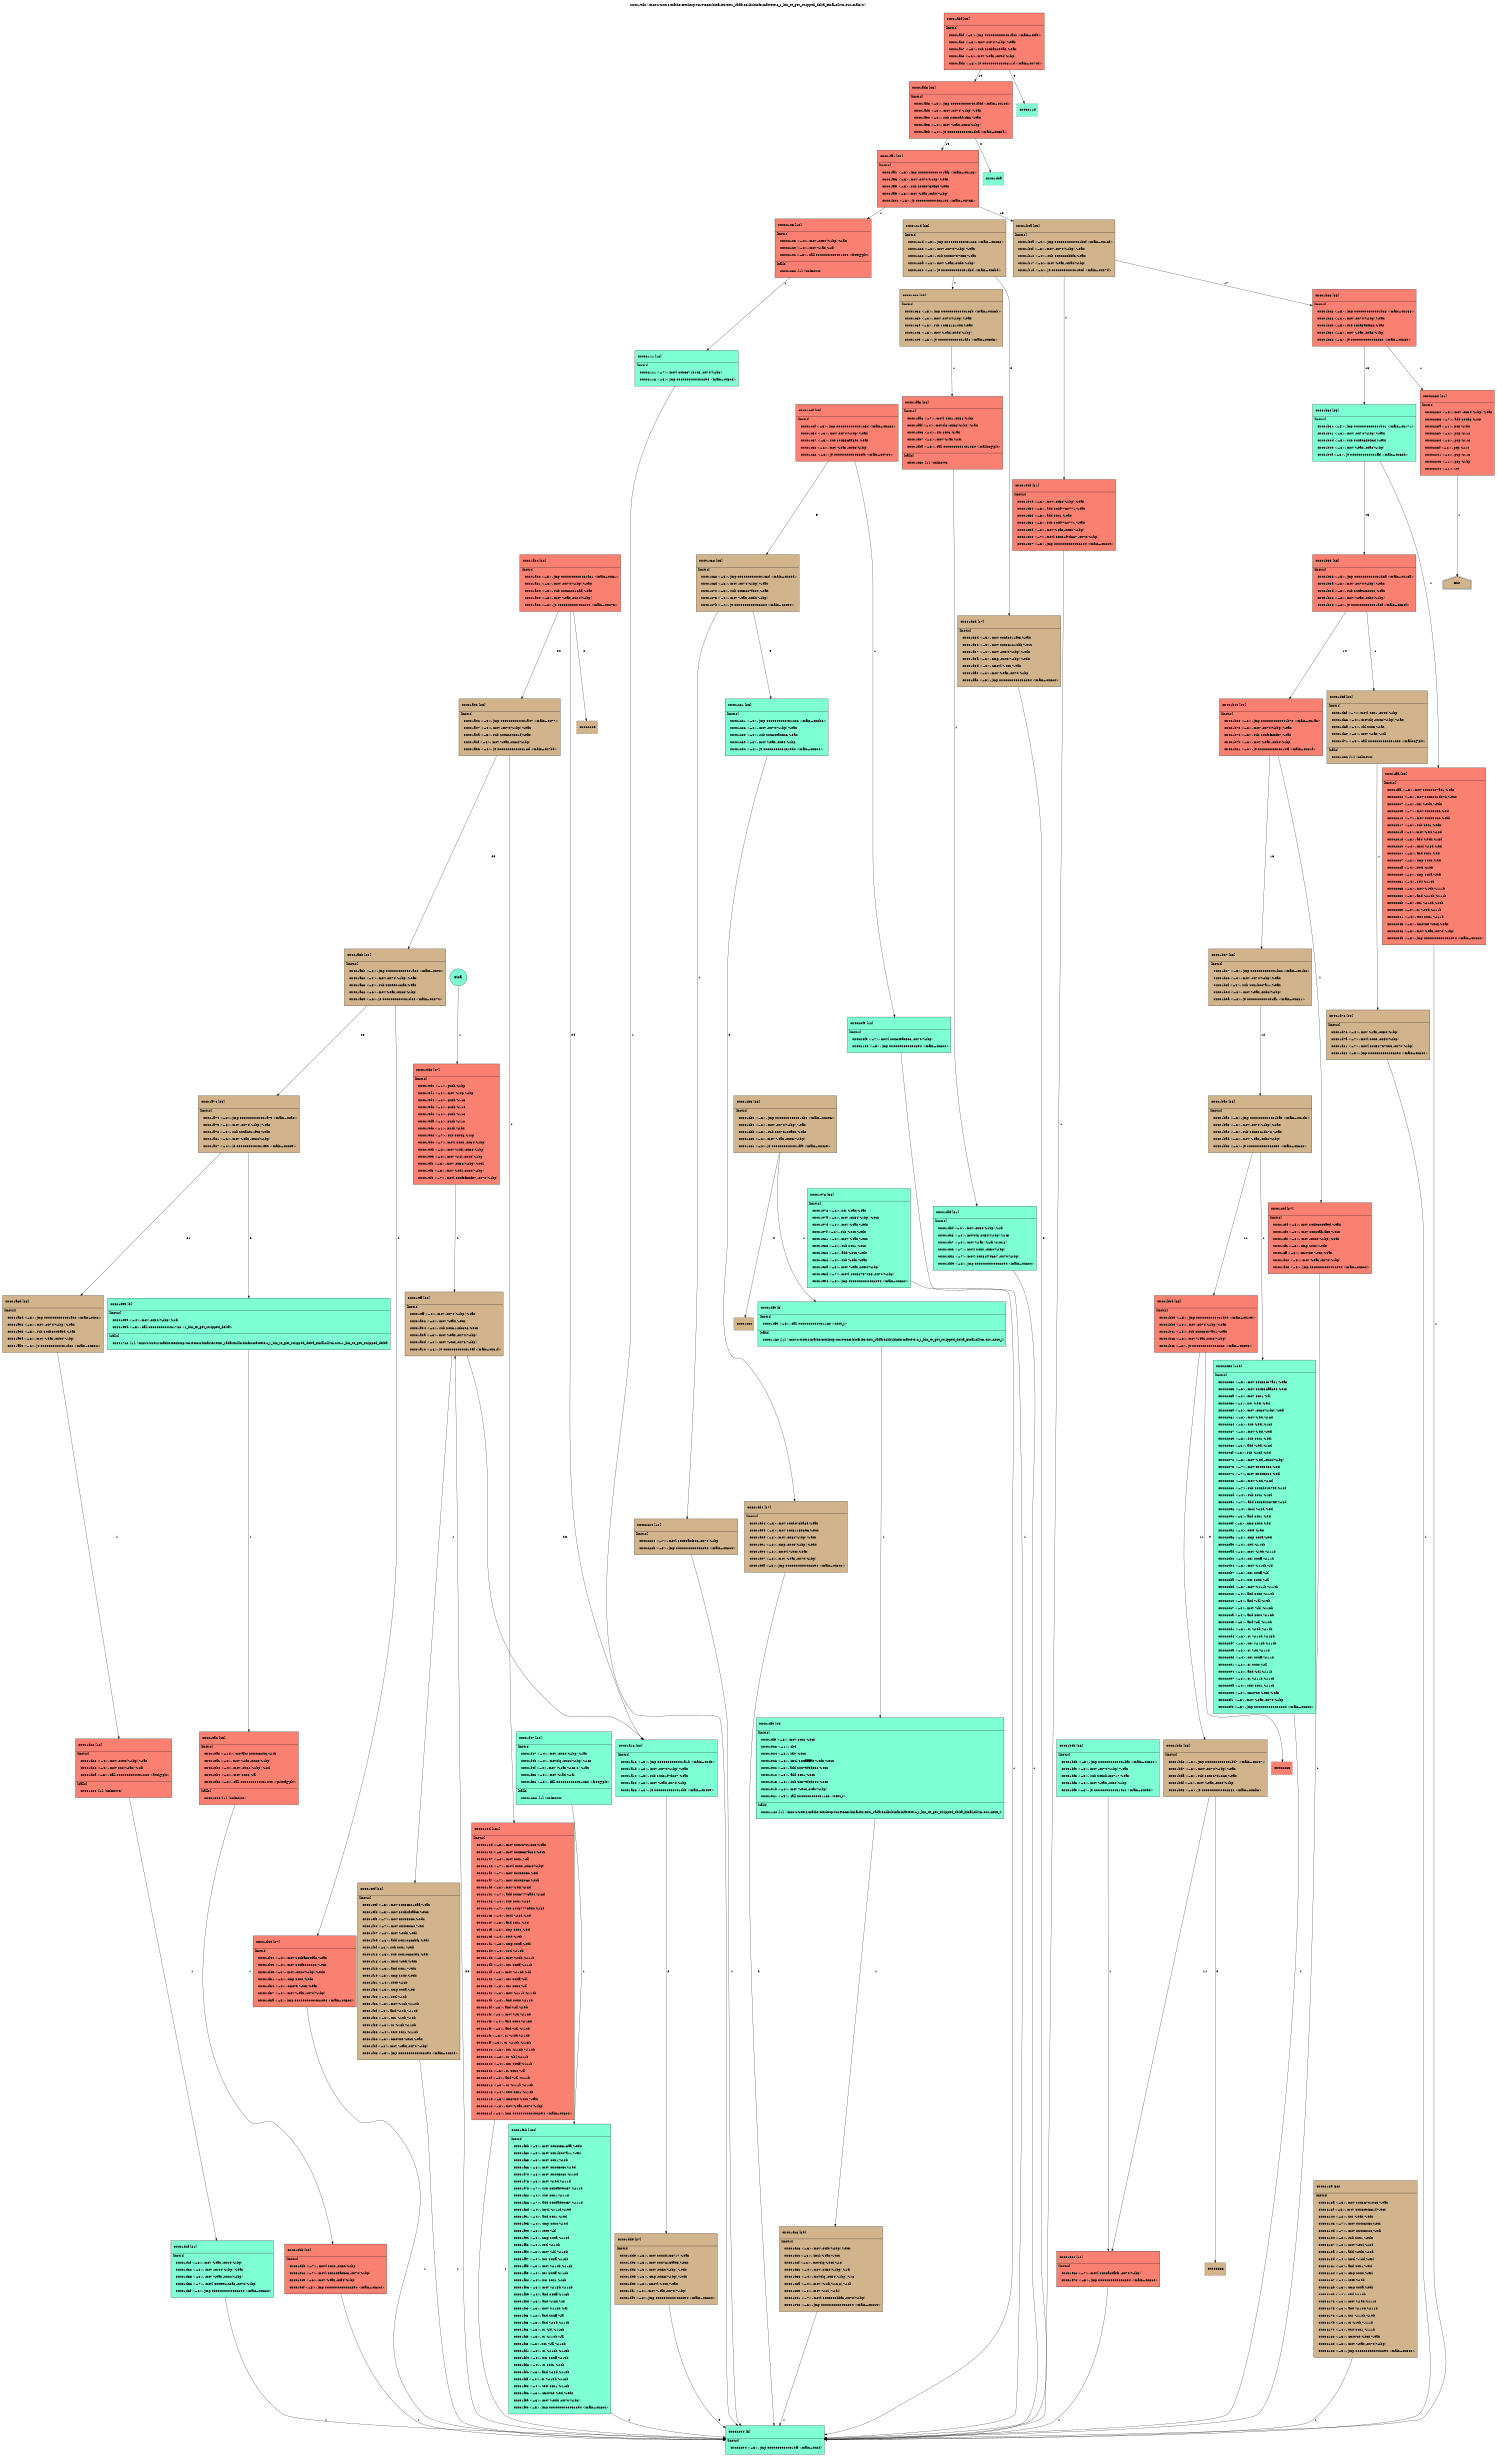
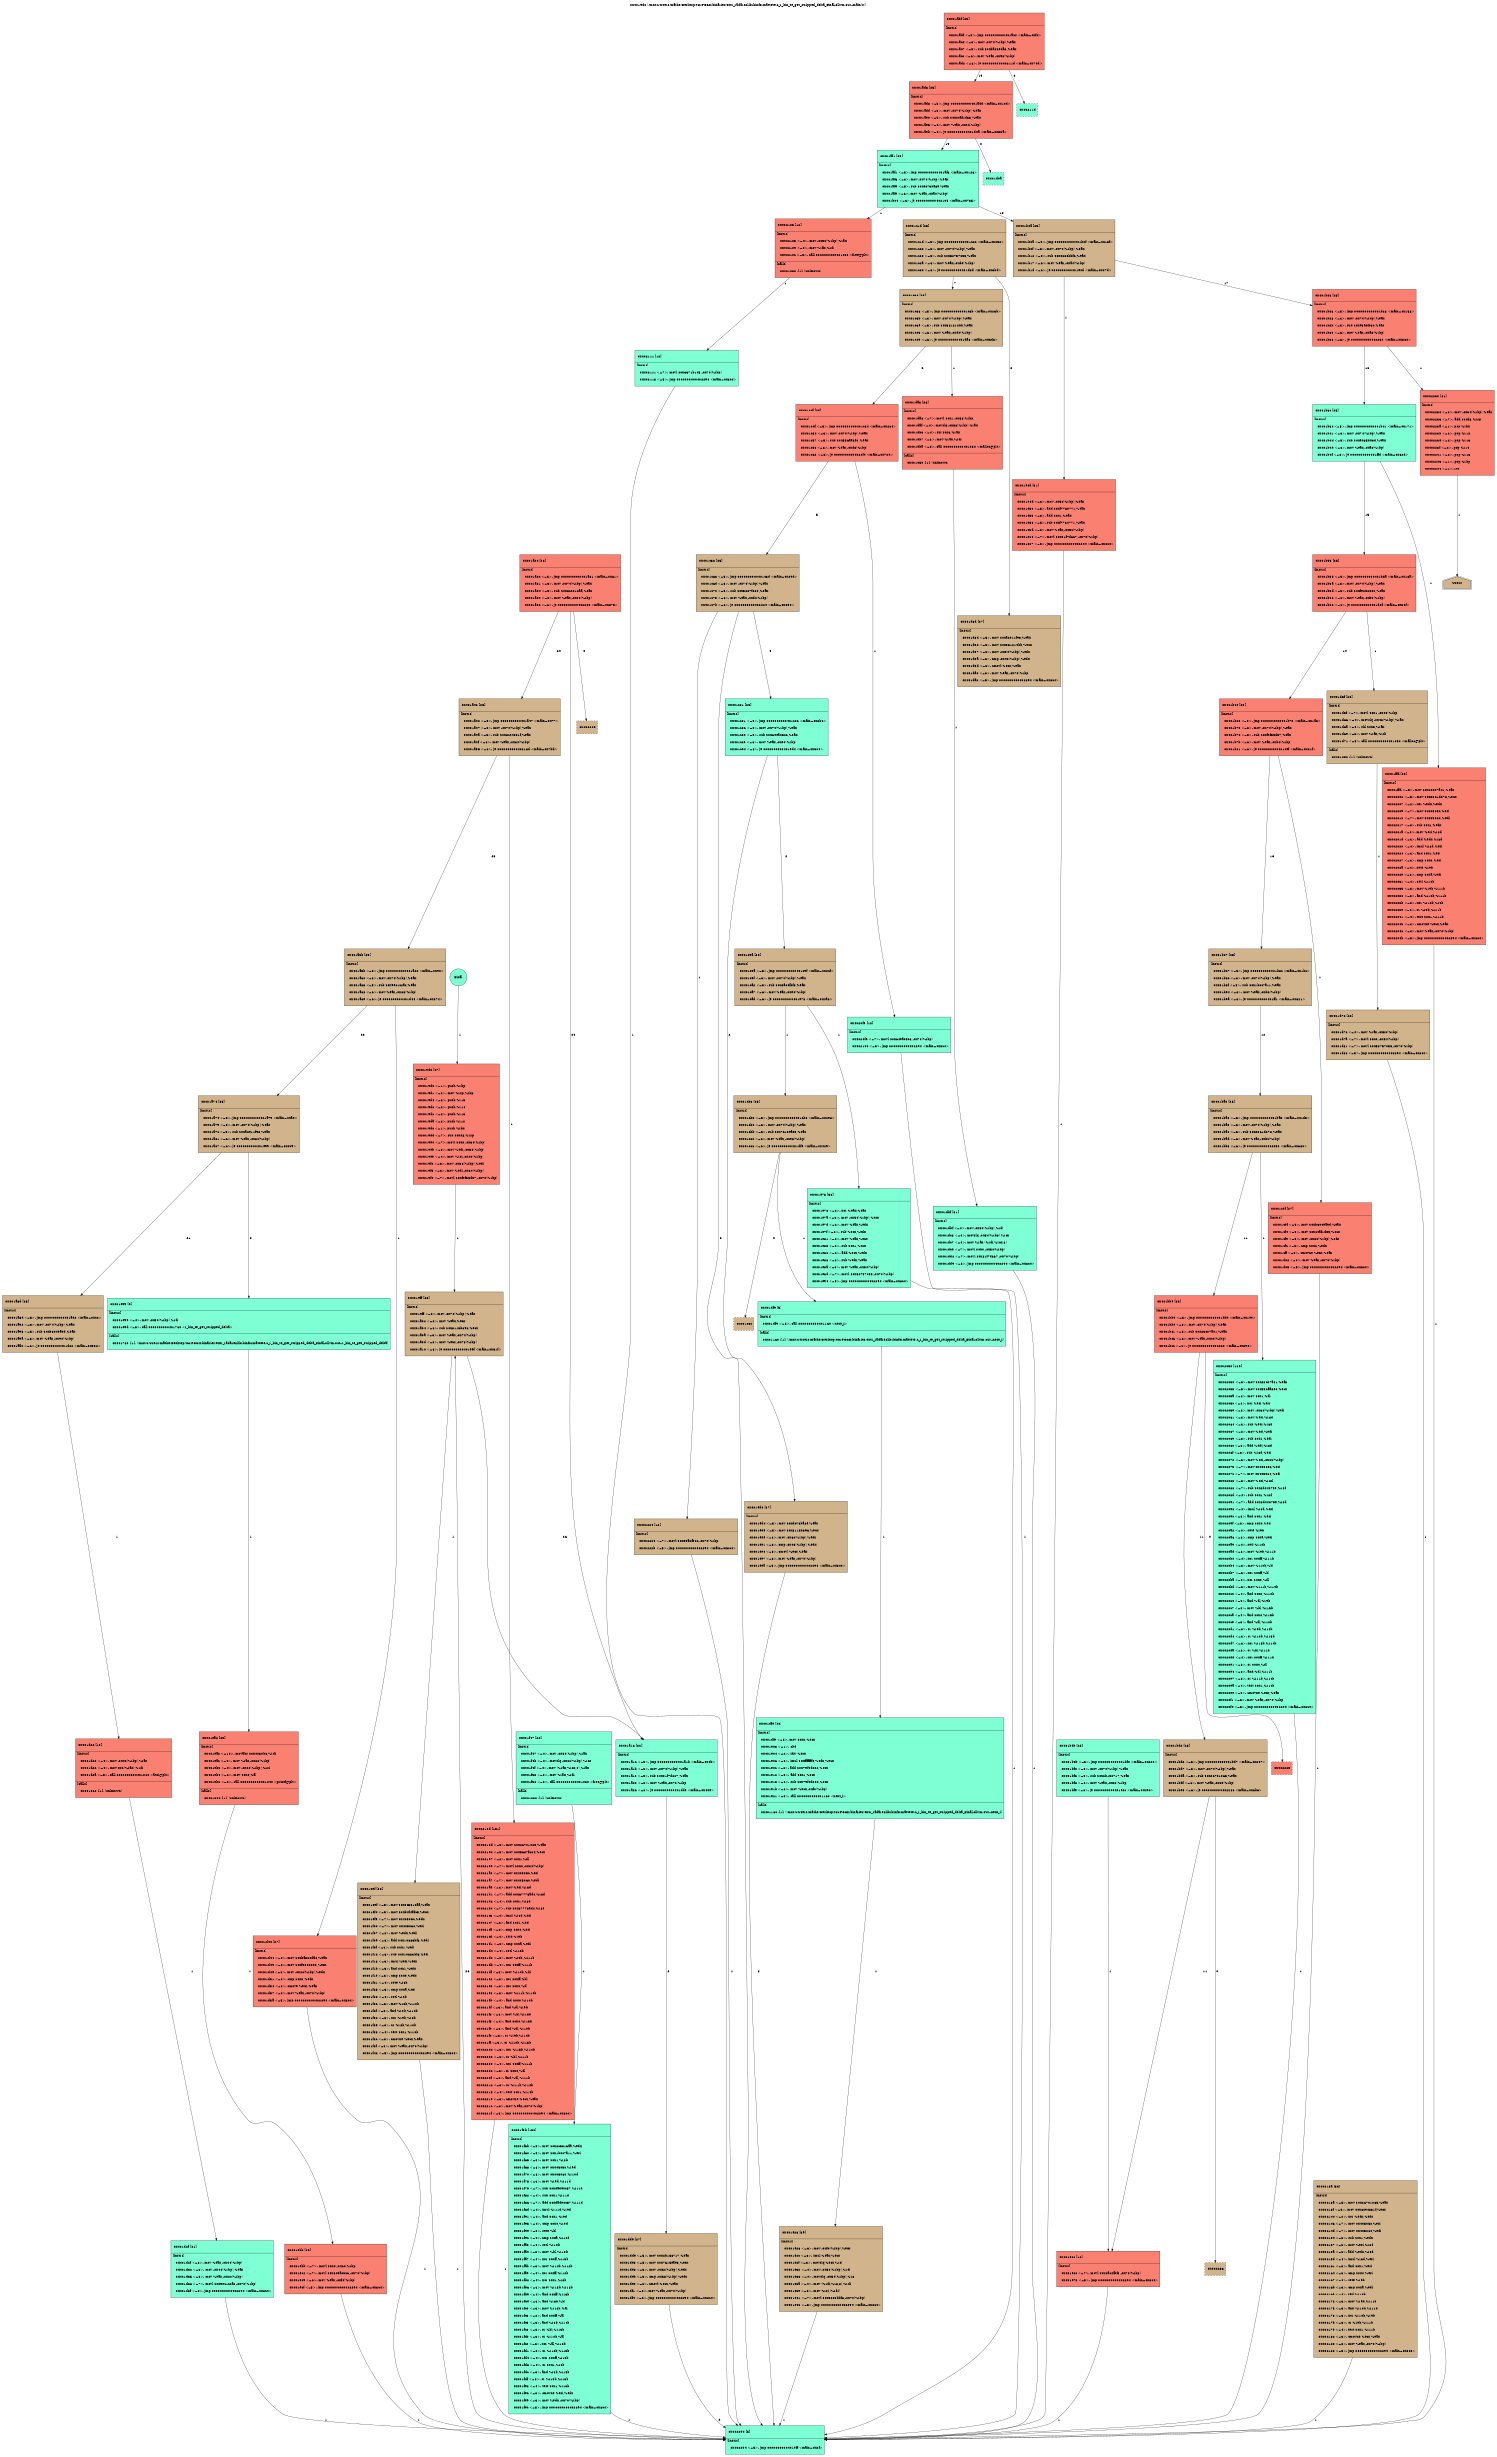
node "0x401af1 [25]": fillcolor salmon -> aquamarine
edge "0x401c36 [25]" -> "0x401c4f [25]": added, label "6"
node "Exit": label "Exit" -> "Users"
node "0x401c9a [25]": added
edge "0x401d8d [27]" -> "0x402294 [5]": now "0x401c68 [25]" -> "0x402294 [5]"
